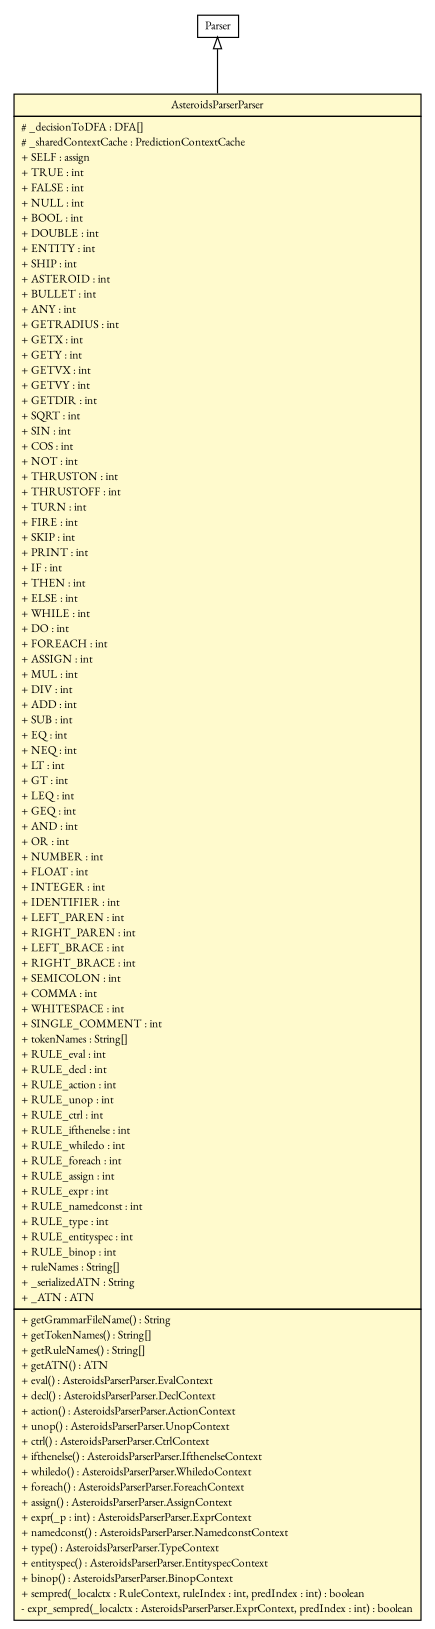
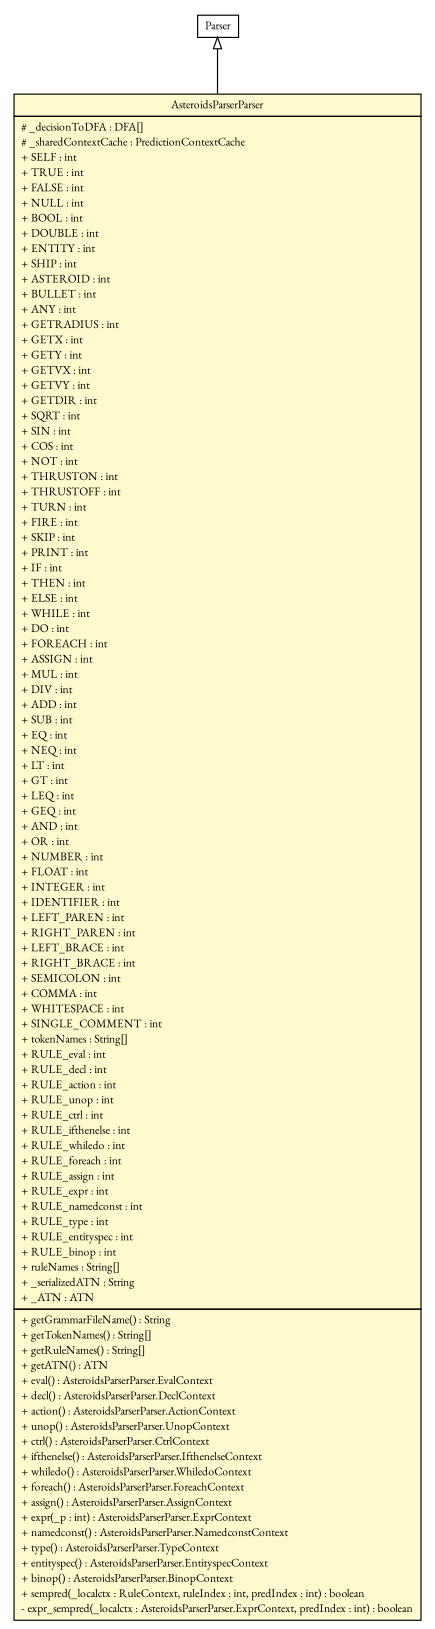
node "AsteroidsParserParser": text "+ SELF : assign" -> "+ SELF : int"
